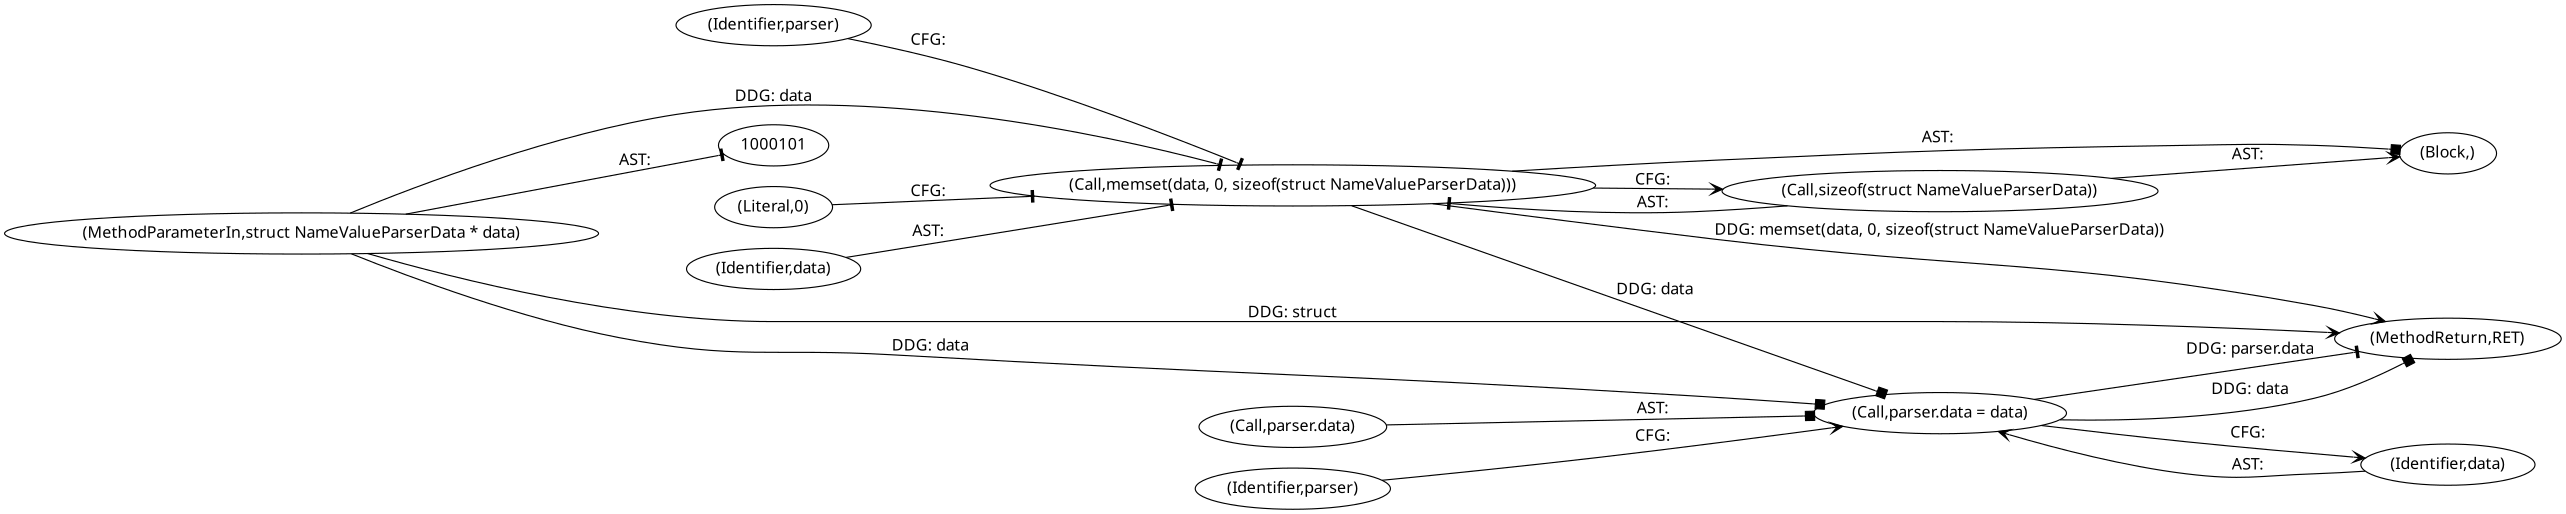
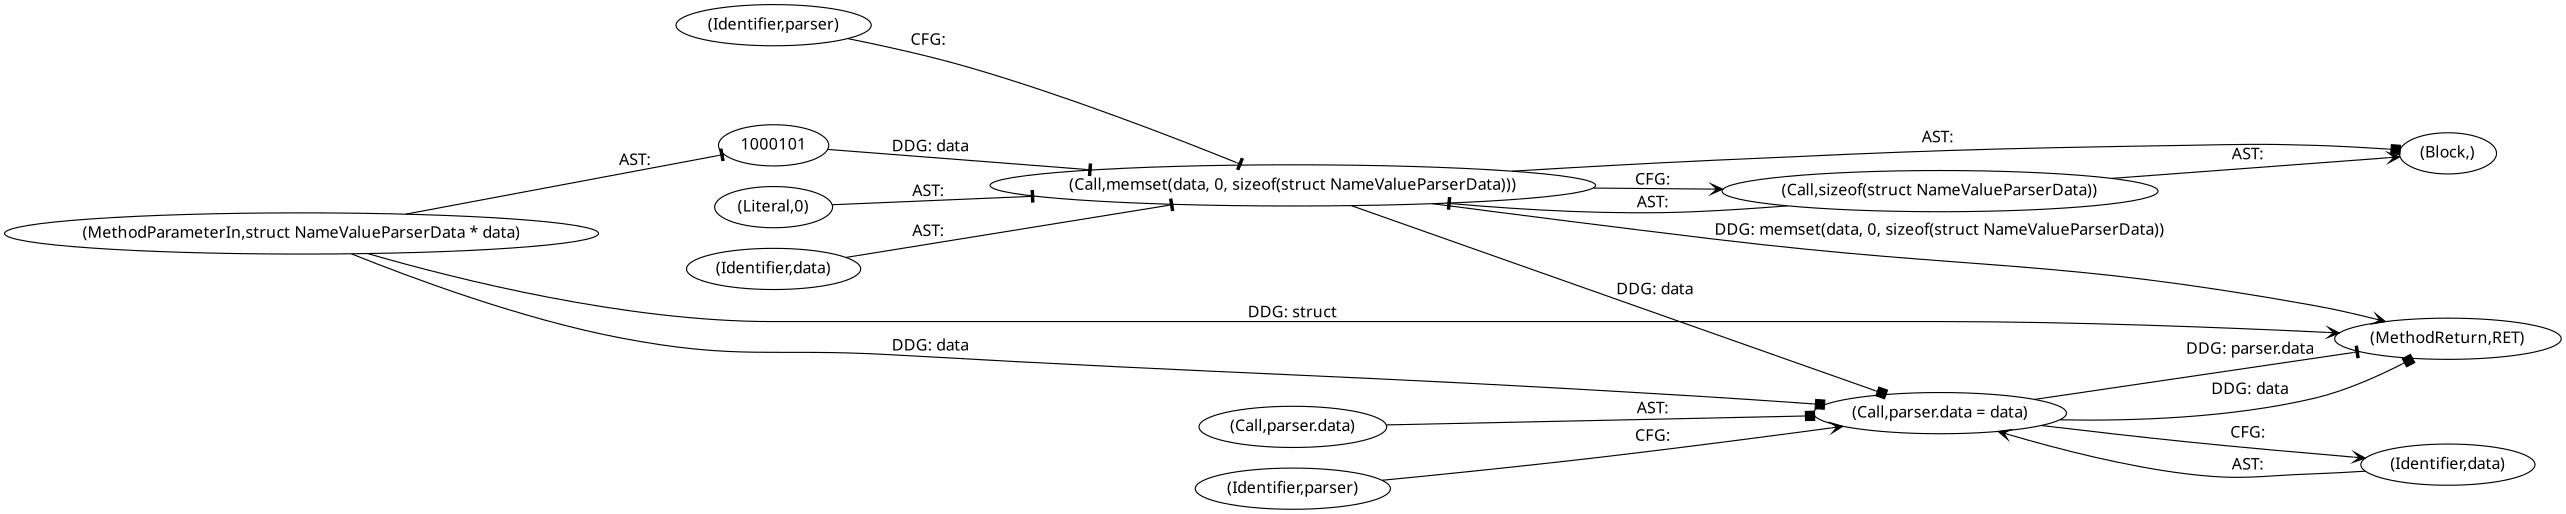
edge "(MethodParameterIn,struct NameValueParserData * data)" -> "(Call,memset(data, 0, sizeof(struct NameValueParserData)))": now "1000101" -> "(Call,memset(data, 0, sizeof(struct NameValueParserData)))"
edge "(Literal,0)" -> "(Call,memset(data, 0, sizeof(struct NameValueParserData)))": label "CFG: " -> "AST: "
